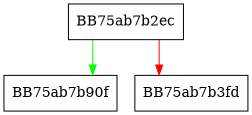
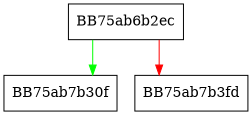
node "BB75ab7b2ec": label "BB75ab7b2ec" -> "BB75ab6b2ec"
node "BB75ab7b90f": label "BB75ab7b90f" -> "BB75ab7b30f"
